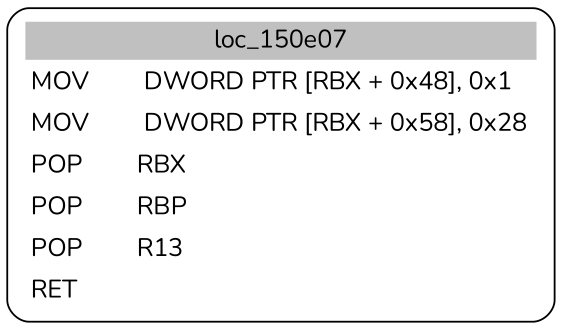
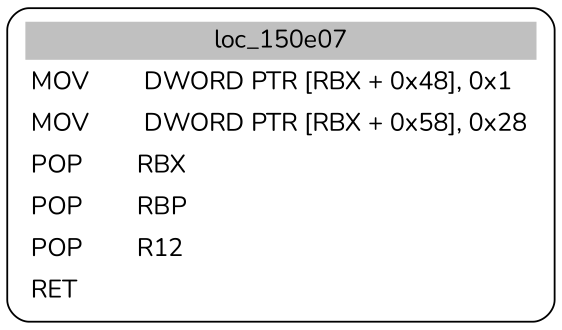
node "loc_150e07": text "POP        R13" -> "POP        R12"
